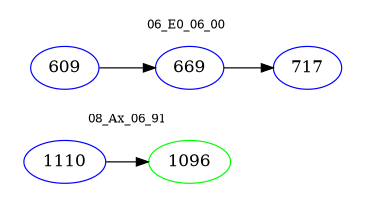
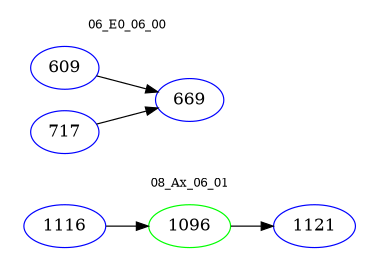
edge "669" -> "717": reversed
cluster "08_Ax_06_91": label "08_Ax_06_91" -> "08_Ax_06_01"
node "1110": label "1110" -> "1116"
node "1121": added
